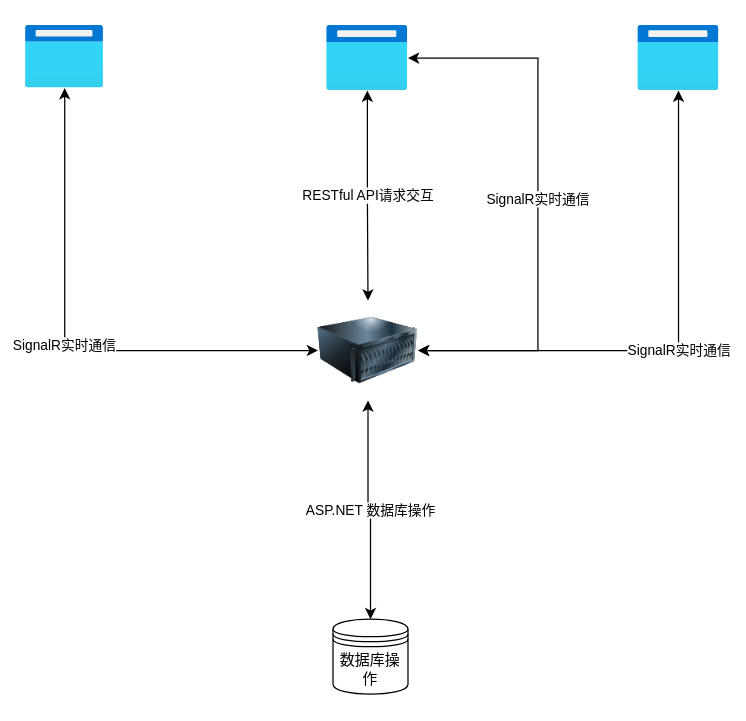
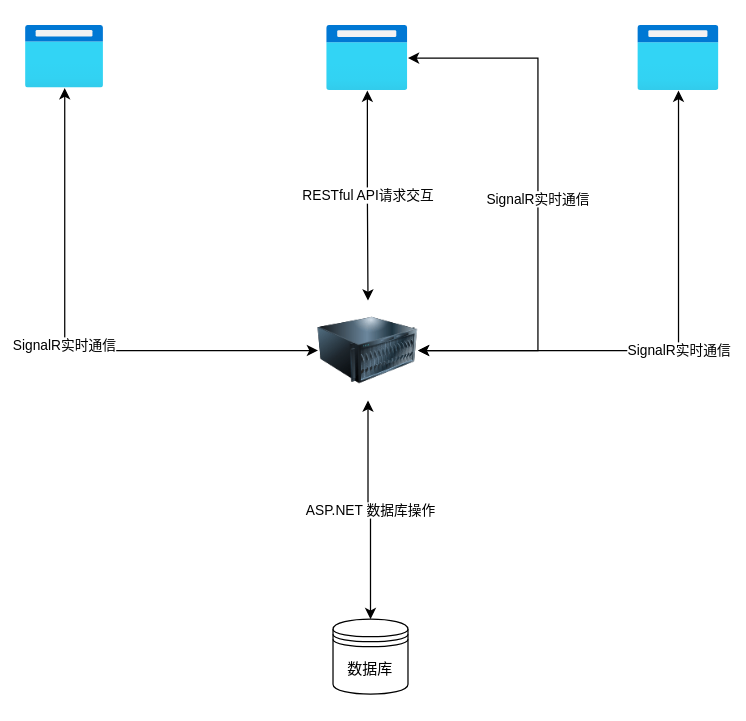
node "数据库操作": label "数据库操作" -> "数据库"
